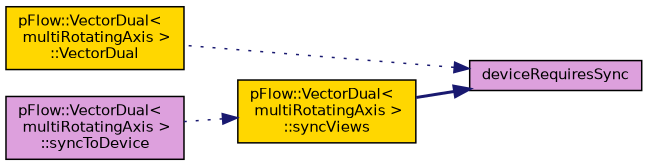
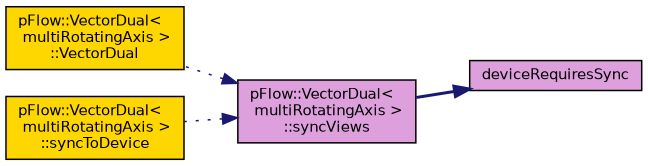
edge "pFlow::VectorDual< multiRotatingAxis > ::VectorDual" -> "deviceRequiresSync": now "pFlow::VectorDual< multiRotatingAxis > ::VectorDual" -> "pFlow::VectorDual< multiRotatingAxis > ::syncViews"
node "pFlow::VectorDual< multiRotatingAxis > ::syncViews": fillcolor gold -> plum
node "pFlow::VectorDual< multiRotatingAxis > ::syncToDevice": fillcolor plum -> gold
